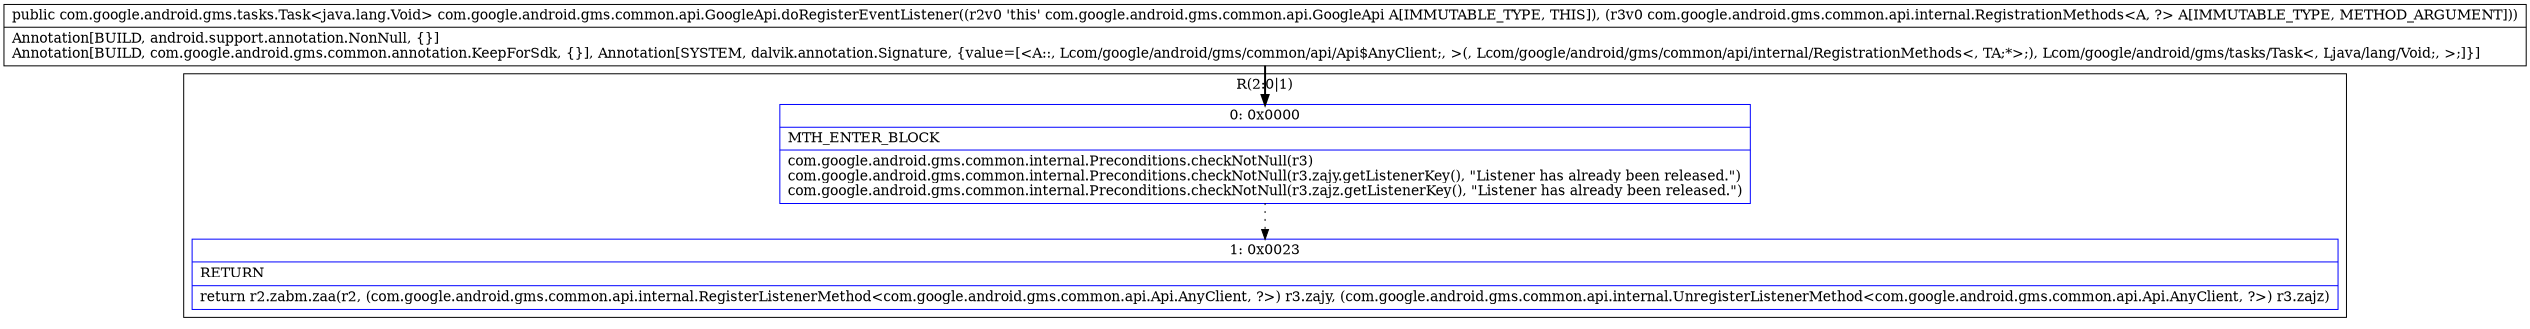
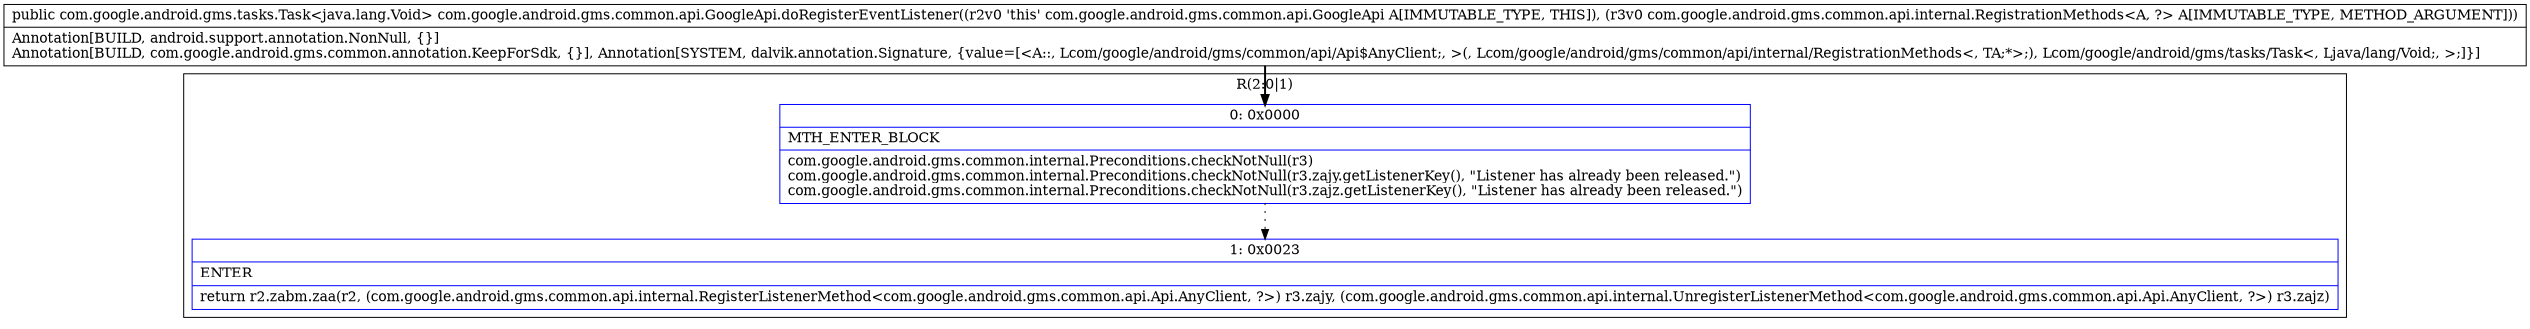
node "1: 0x0023": text "RETURN" -> "ENTER"
